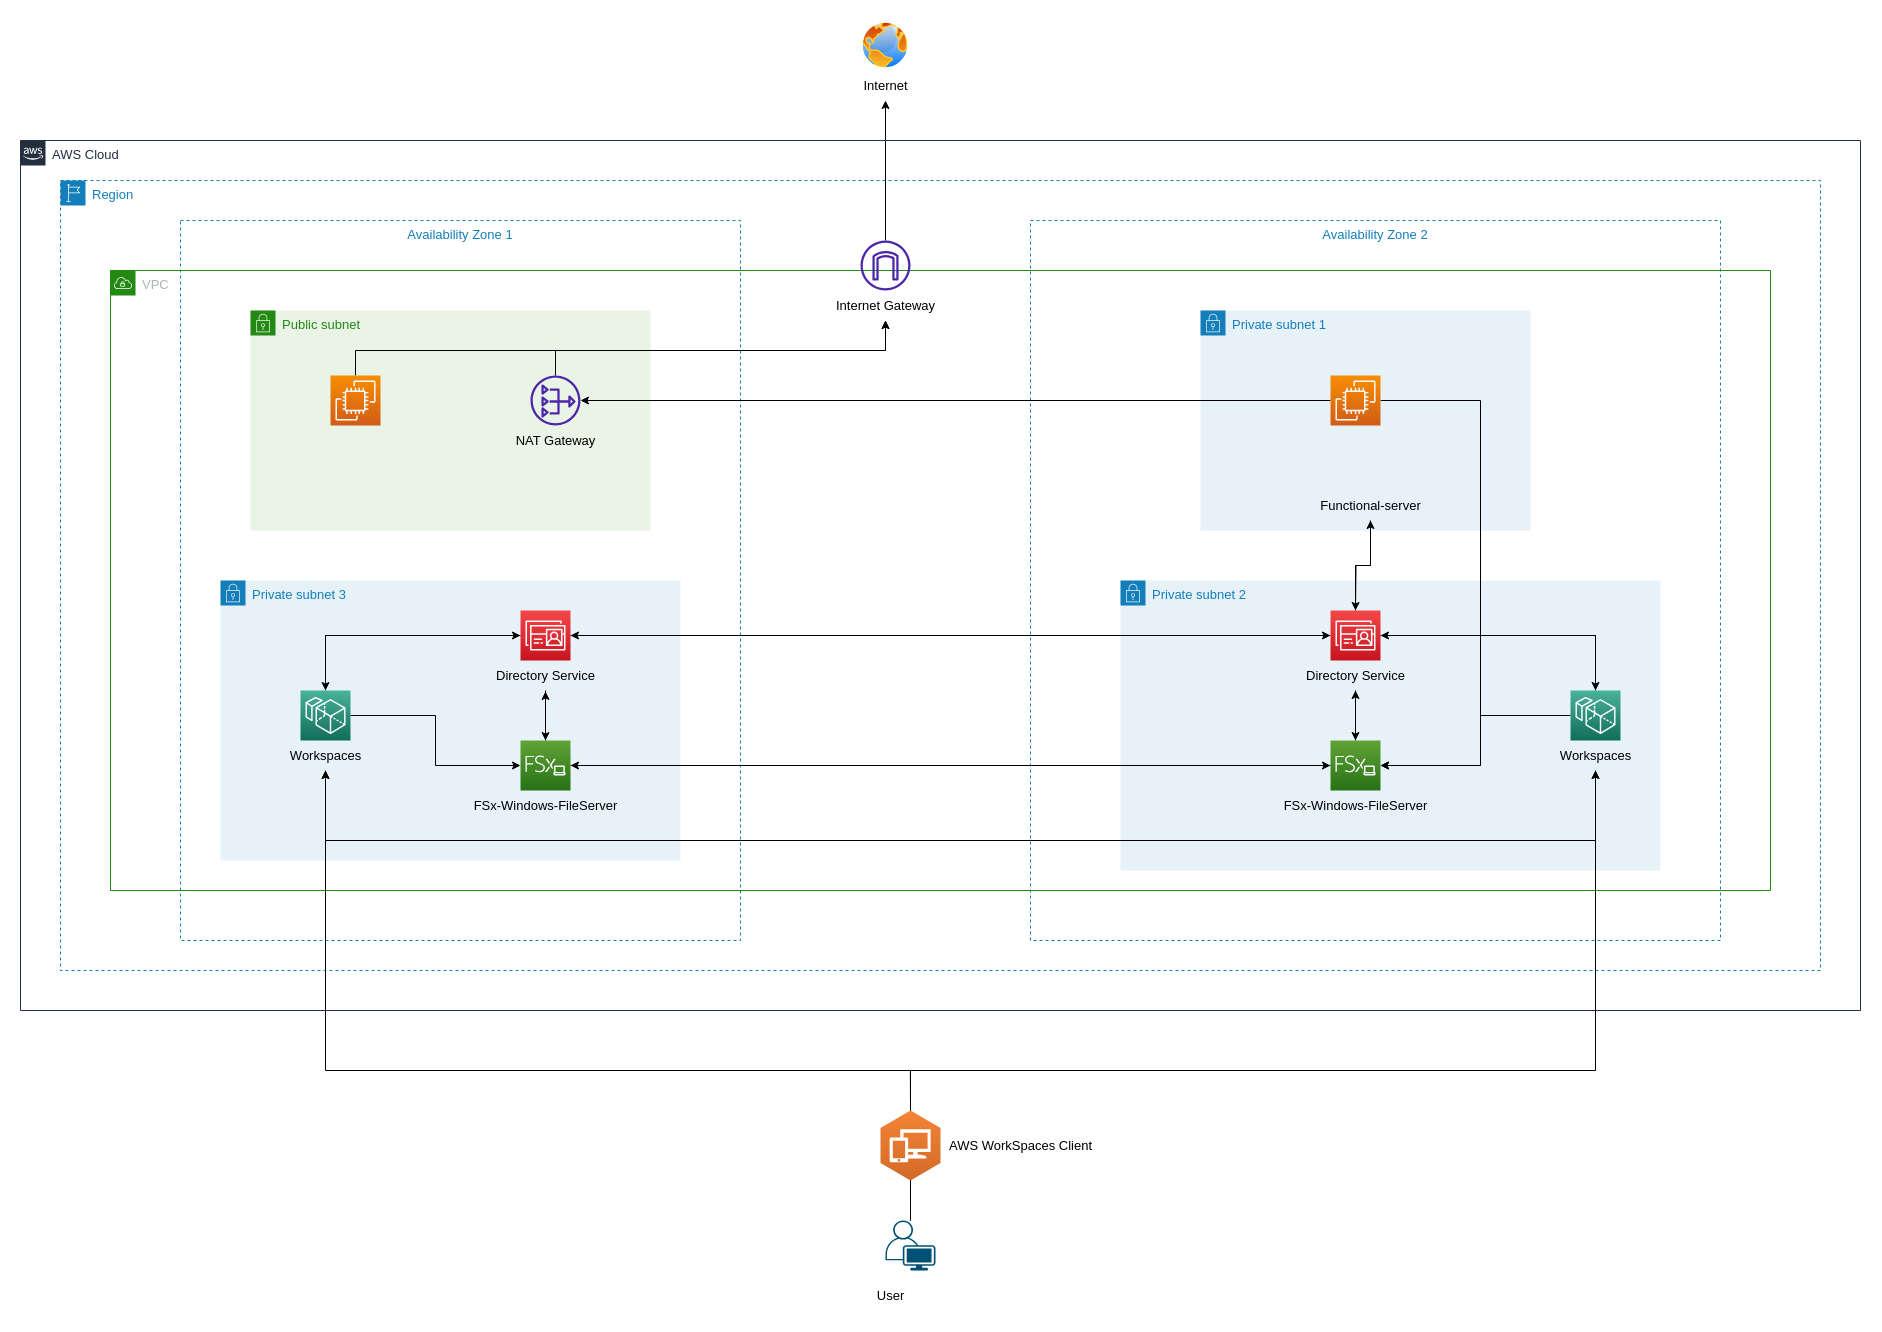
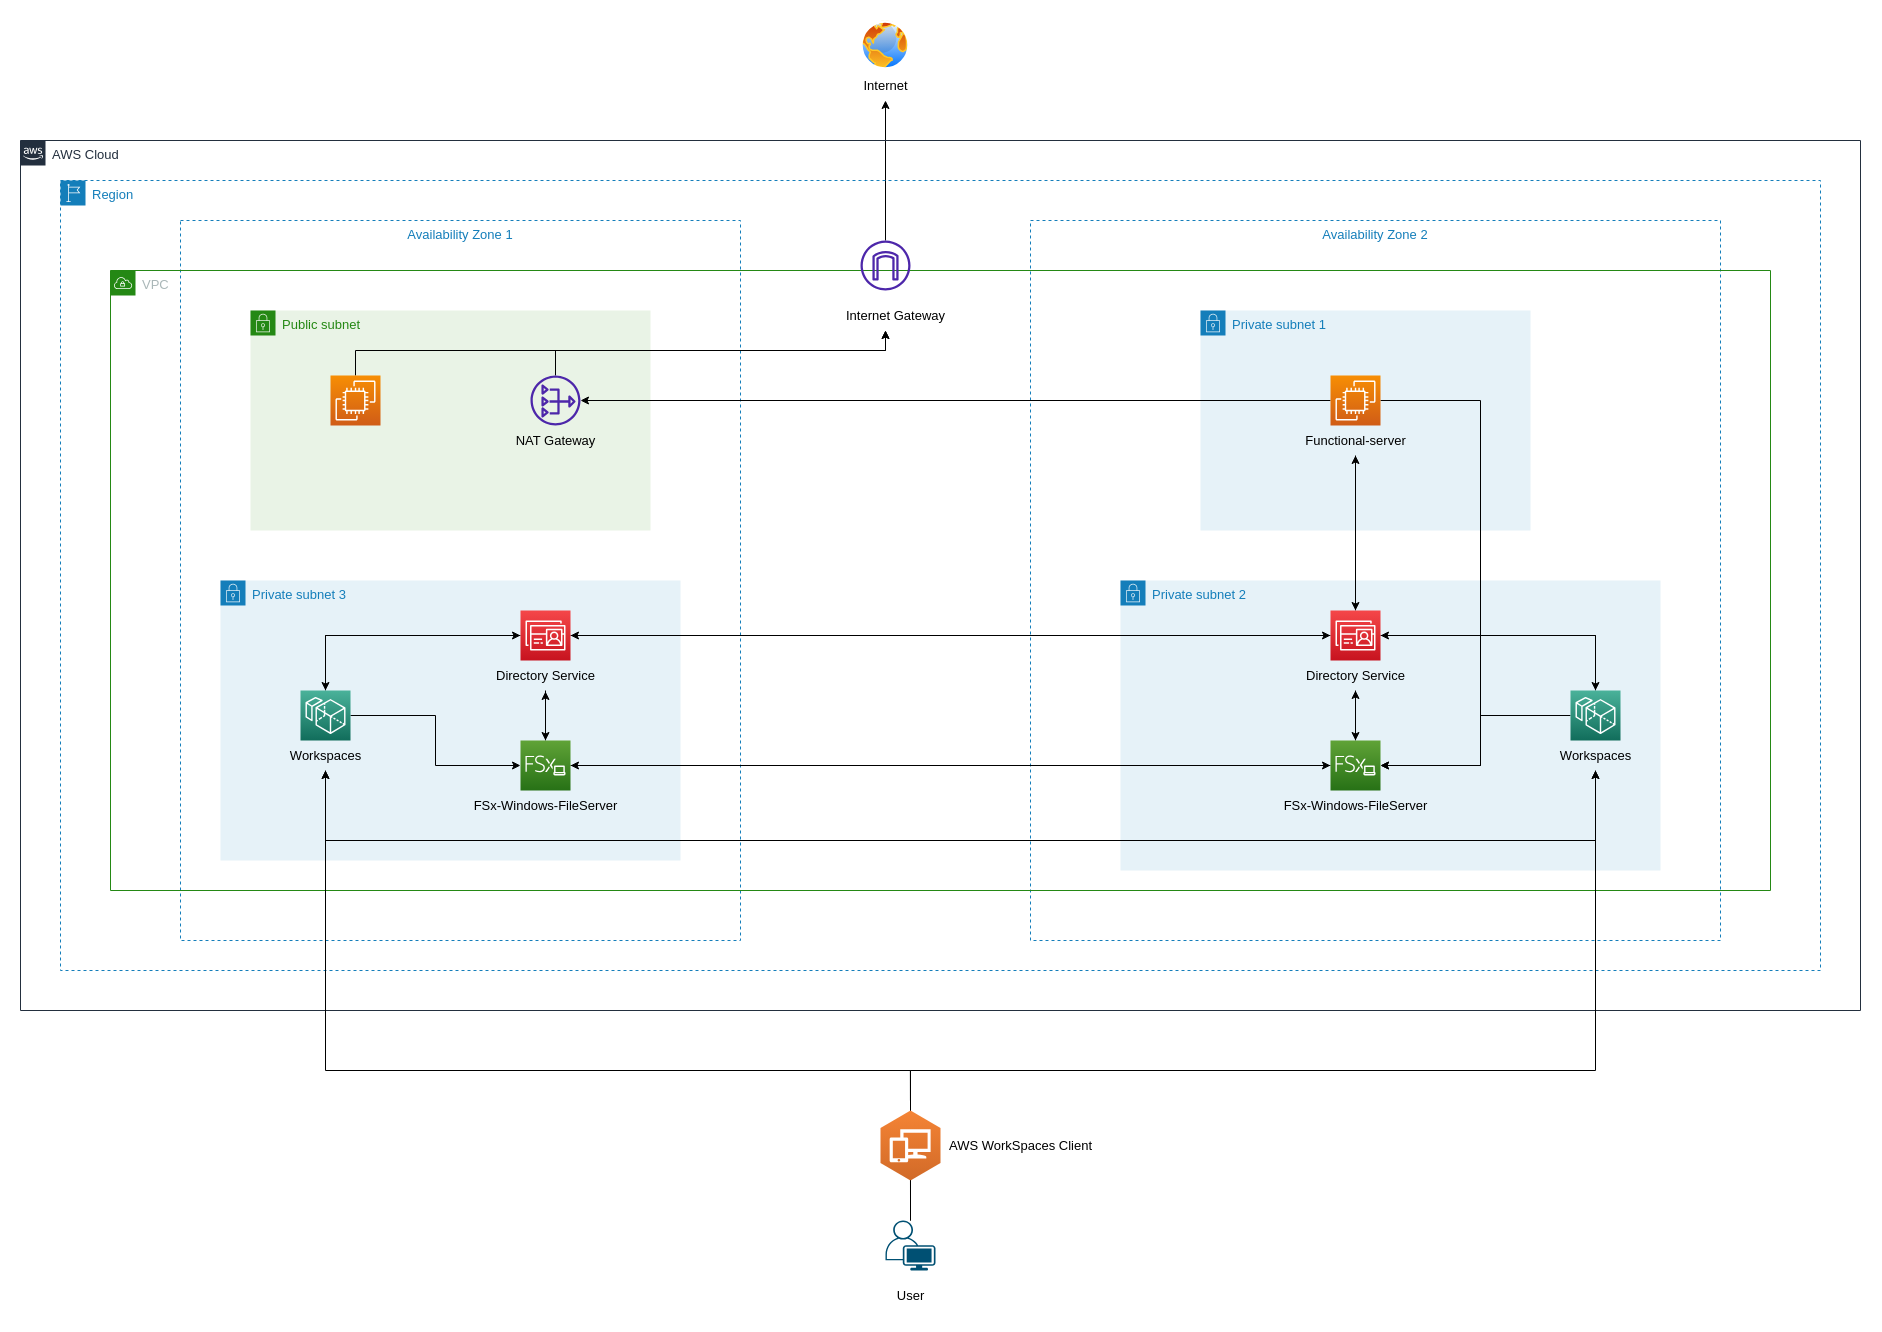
node "Internet Gateway": moved (886, 306) -> (896, 316)
node "Functional-server": moved (1371, 506) -> (1356, 441)
node "User": moved (891, 1296) -> (911, 1296)
